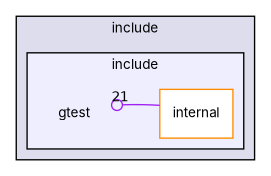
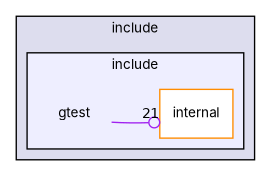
edge "internal" -> "gtest": reversed
